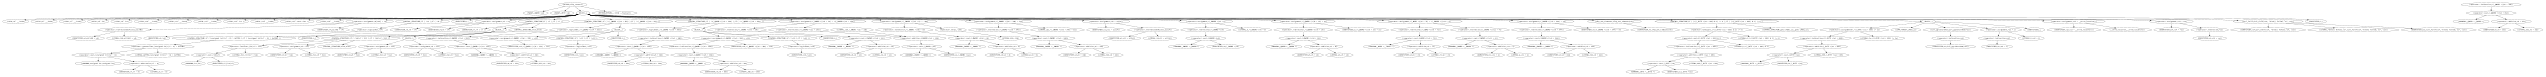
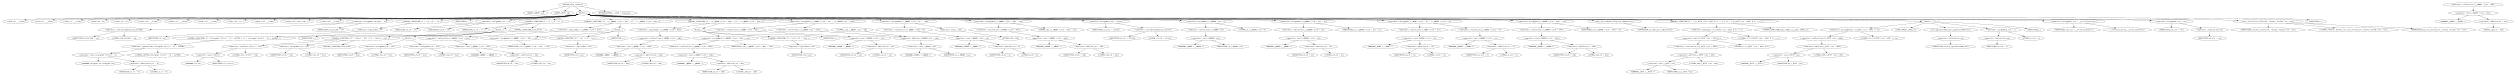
node "(IDENTIFIER,v6,v6 + 352)": removed
